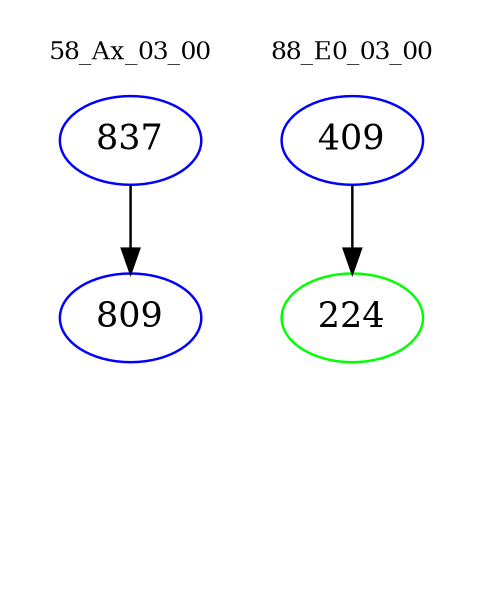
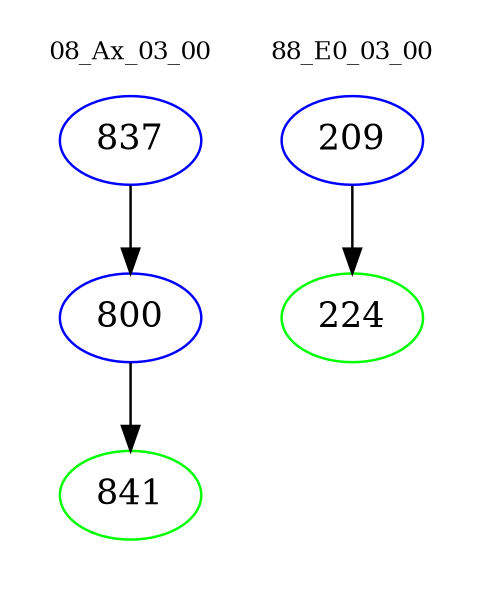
cluster "58_Ax_03_00": label "58_Ax_03_00" -> "08_Ax_03_00"
node "409": label "409" -> "209"
node "809": label "809" -> "800"
node "841": added
